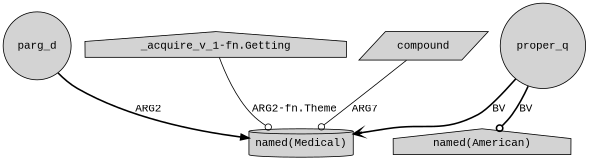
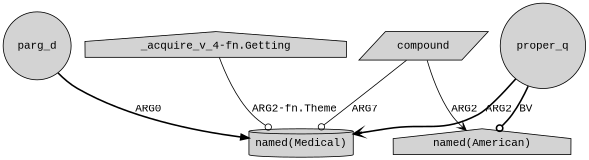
node "_acquire_v_1-fn.Getting": label "_acquire_v_1-fn.Getting" -> "_acquire_v_4-fn.Getting"
edge "compound" -> "named(American)": added, label "ARG2"
edge "parg_d" -> "named(Medical)": label "ARG2" -> "ARG0"
edge "proper_q" -> "named(Medical)": label "BV" -> "ARG2"
